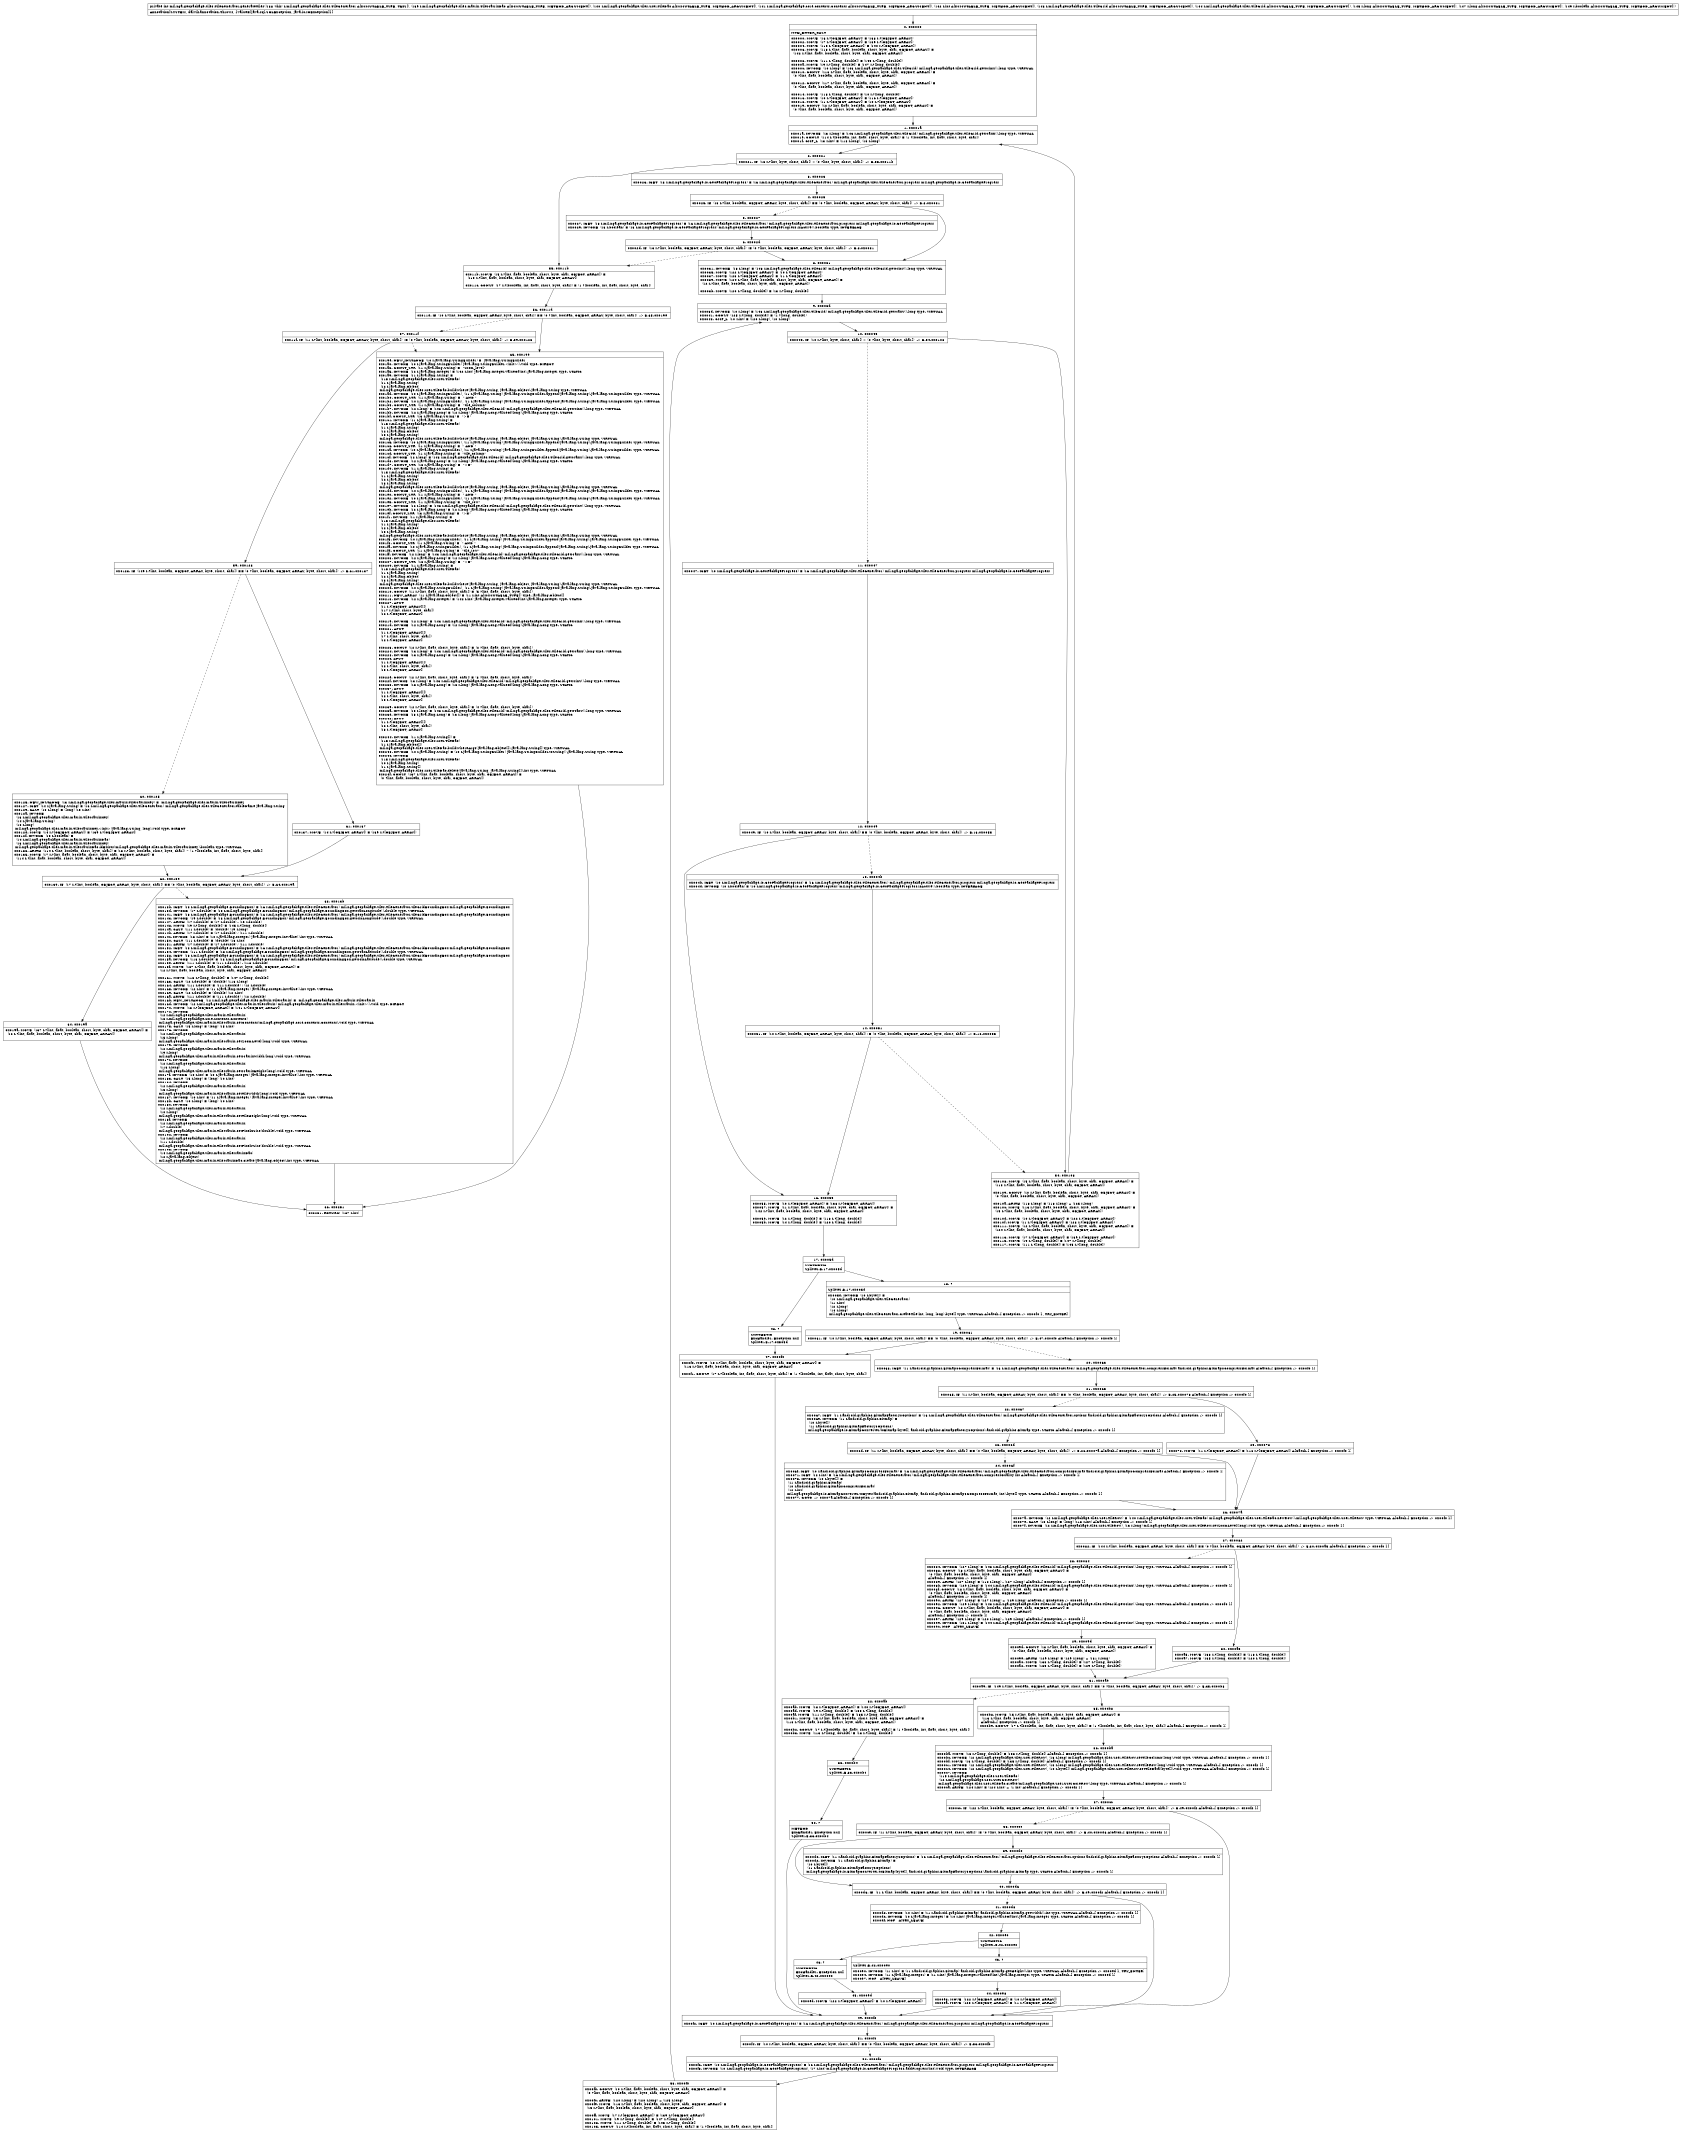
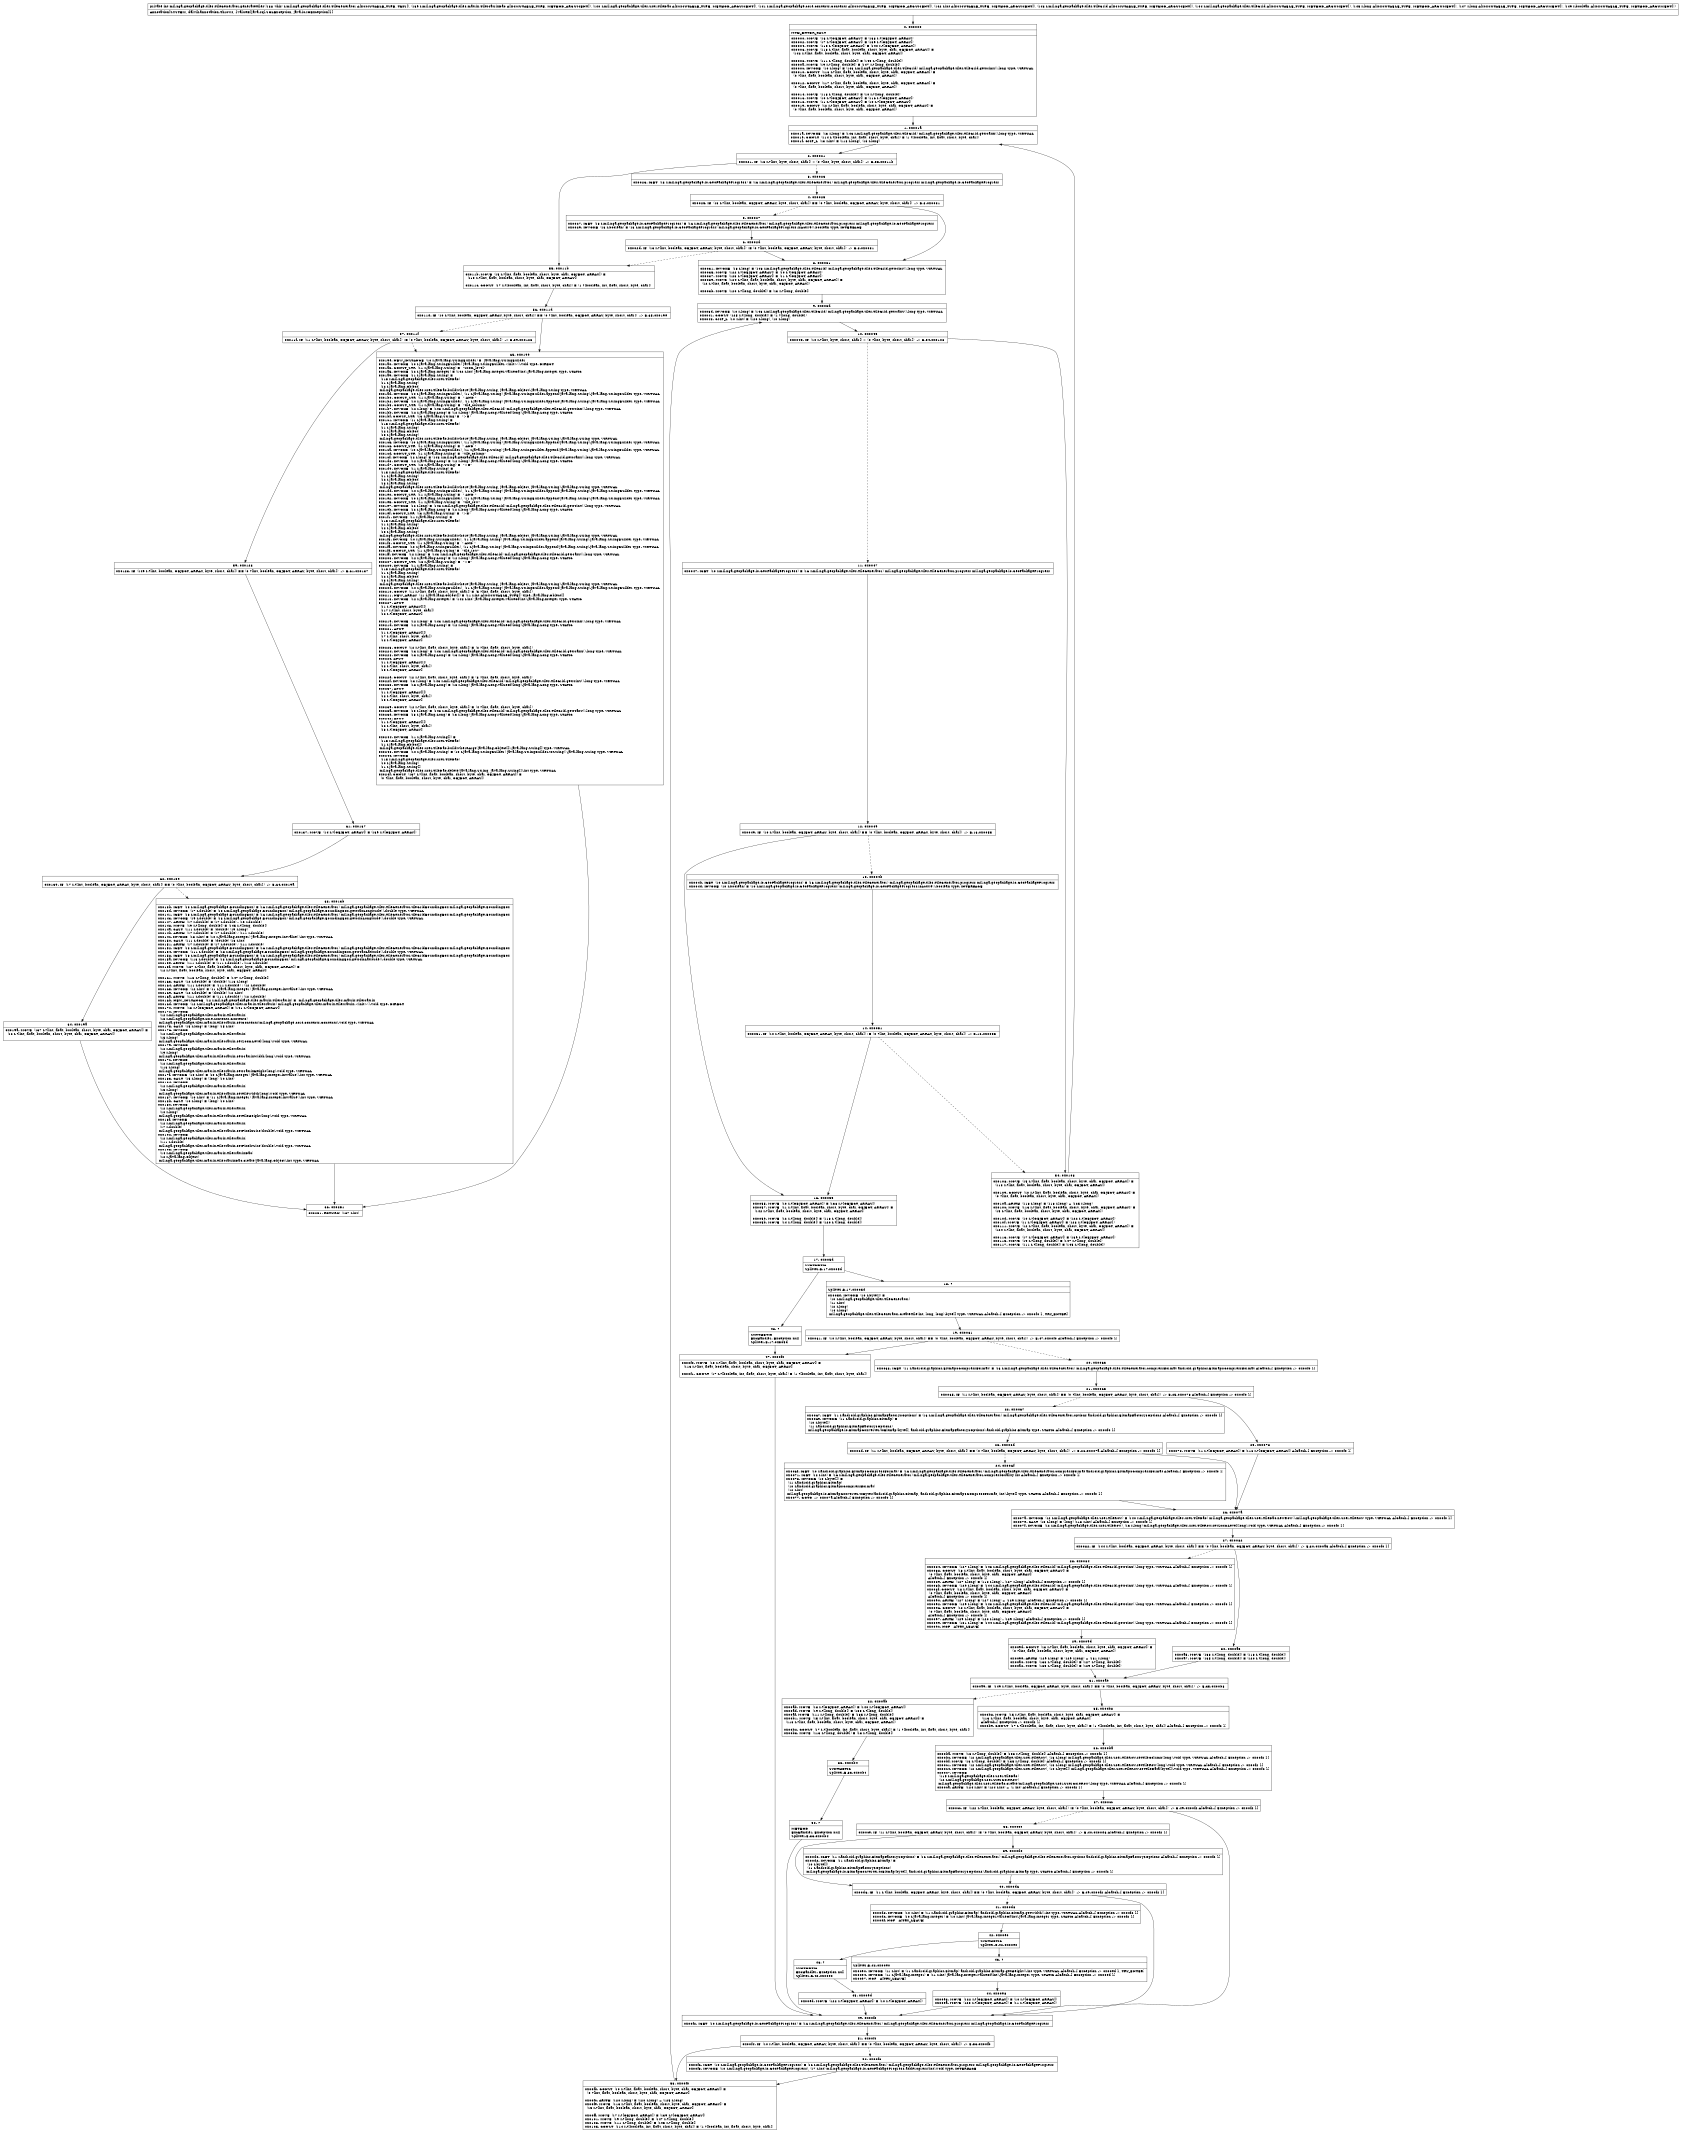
edge "2: 0x0021" -> "3: 0x0023": added
node "60: 0x0125": removed
edge "51: 0x00f4" -> "53: 0x00fb": added
